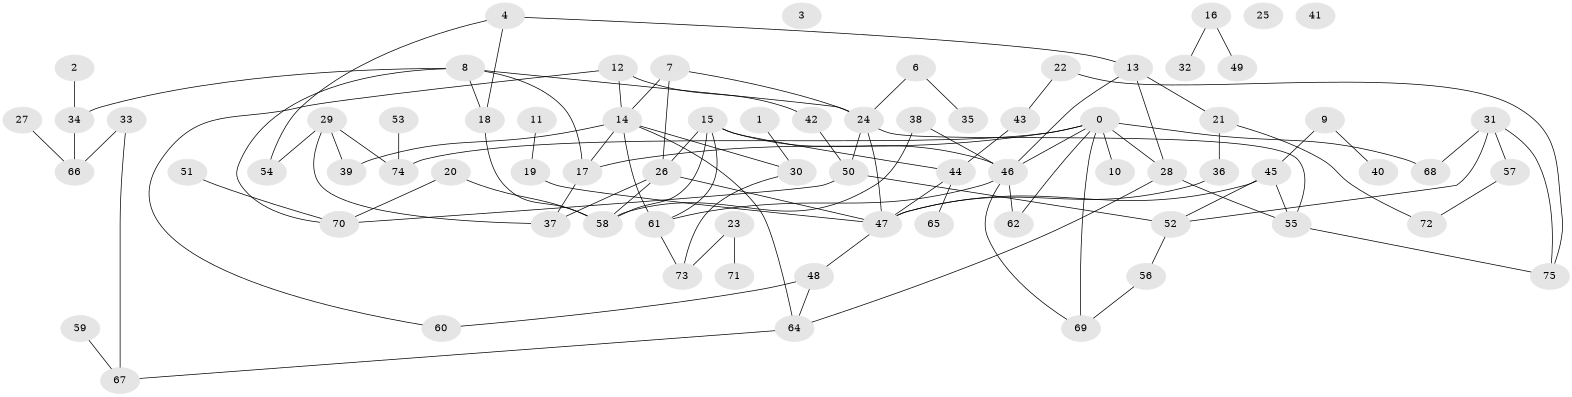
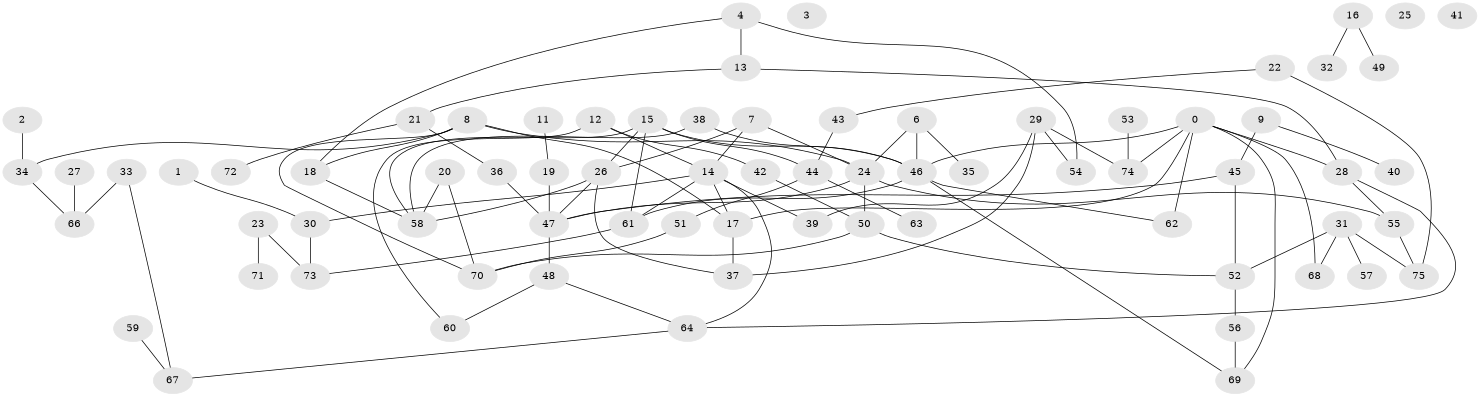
edge "13" -- "46": now "6" -- "46"
node "10": removed
edge "44" -- "47": now "44" -- "51"
edge "45" -- "55": removed
edge "57" -- "72": removed
node "65": label "65" -> "63"
